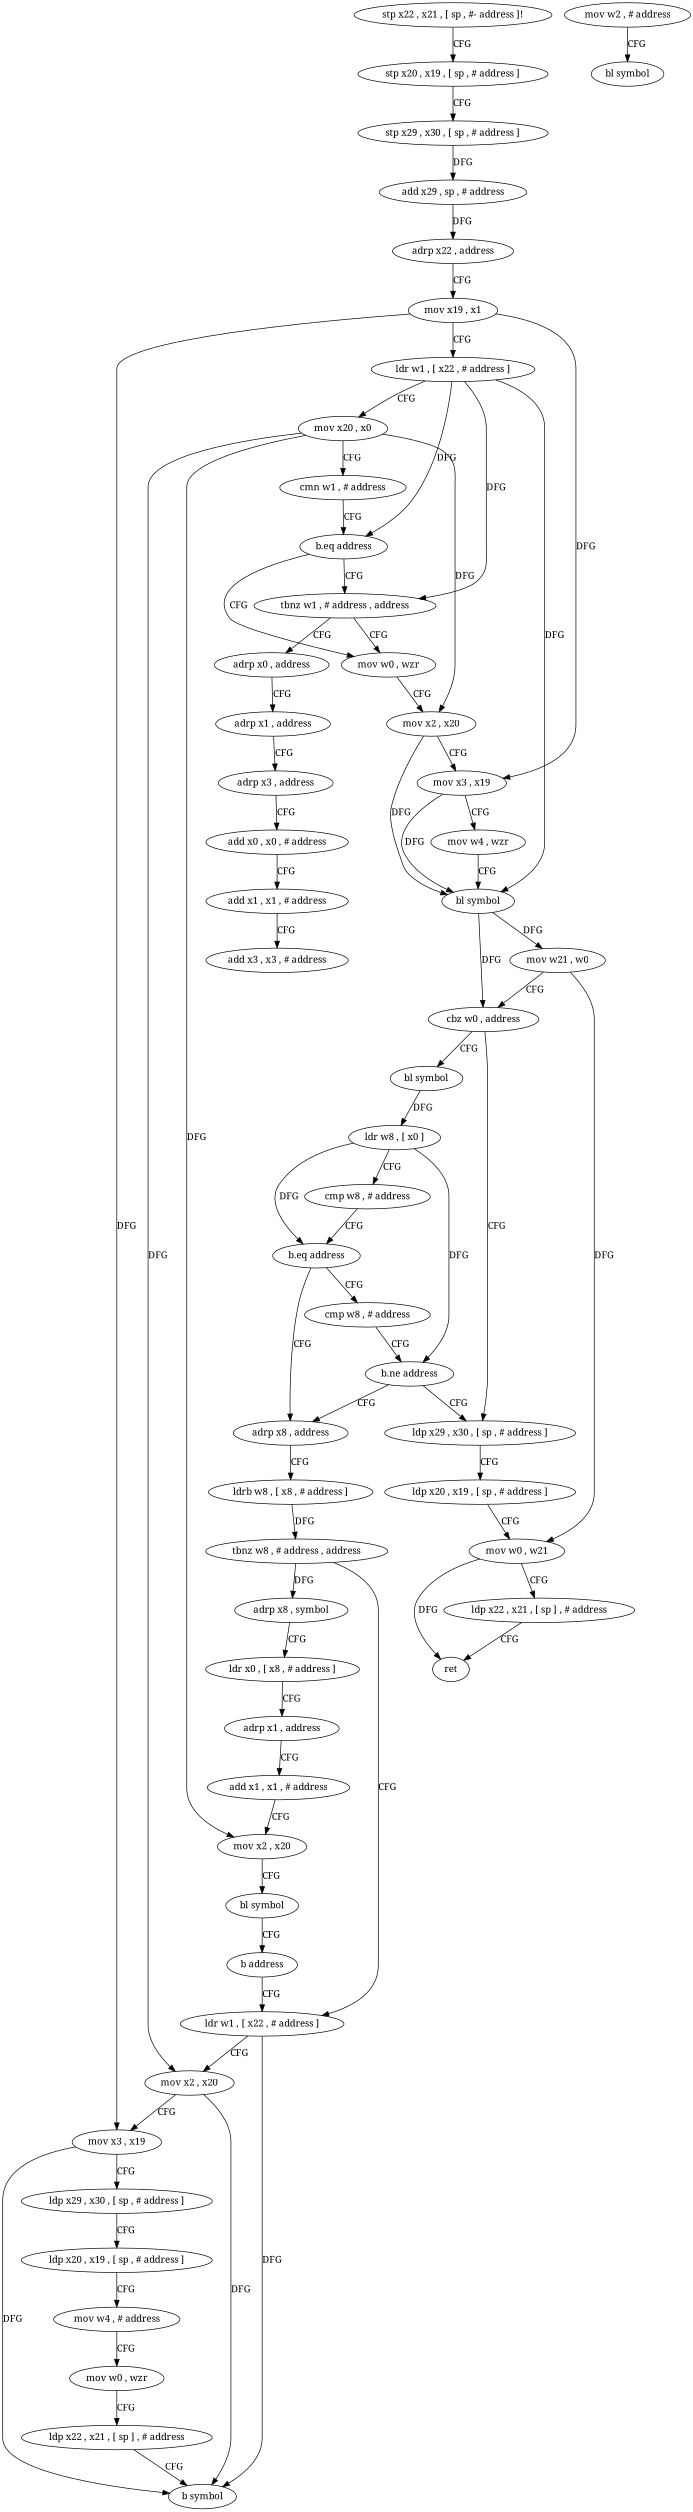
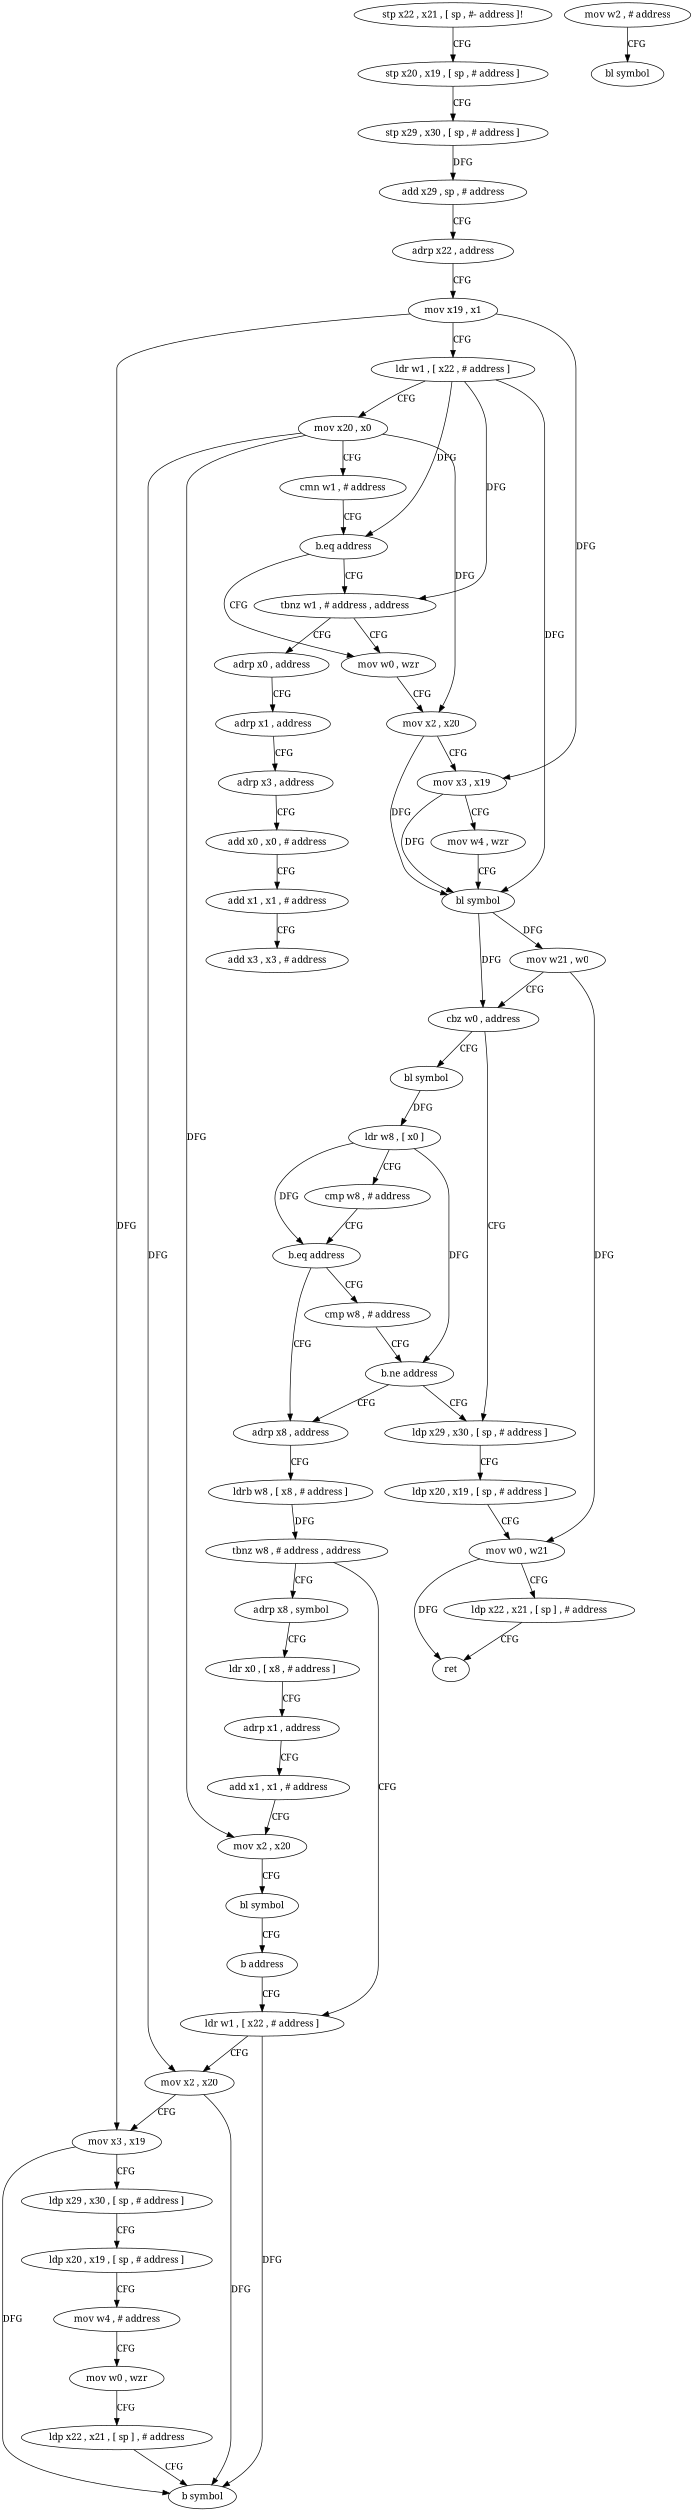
edge "add x29 , sp , # address" -> "adrp x22 , address": label "DFG" -> "CFG"
edge "tbnz w8 , # address , address" -> "adrp x8 , symbol": label "DFG" -> "CFG"
